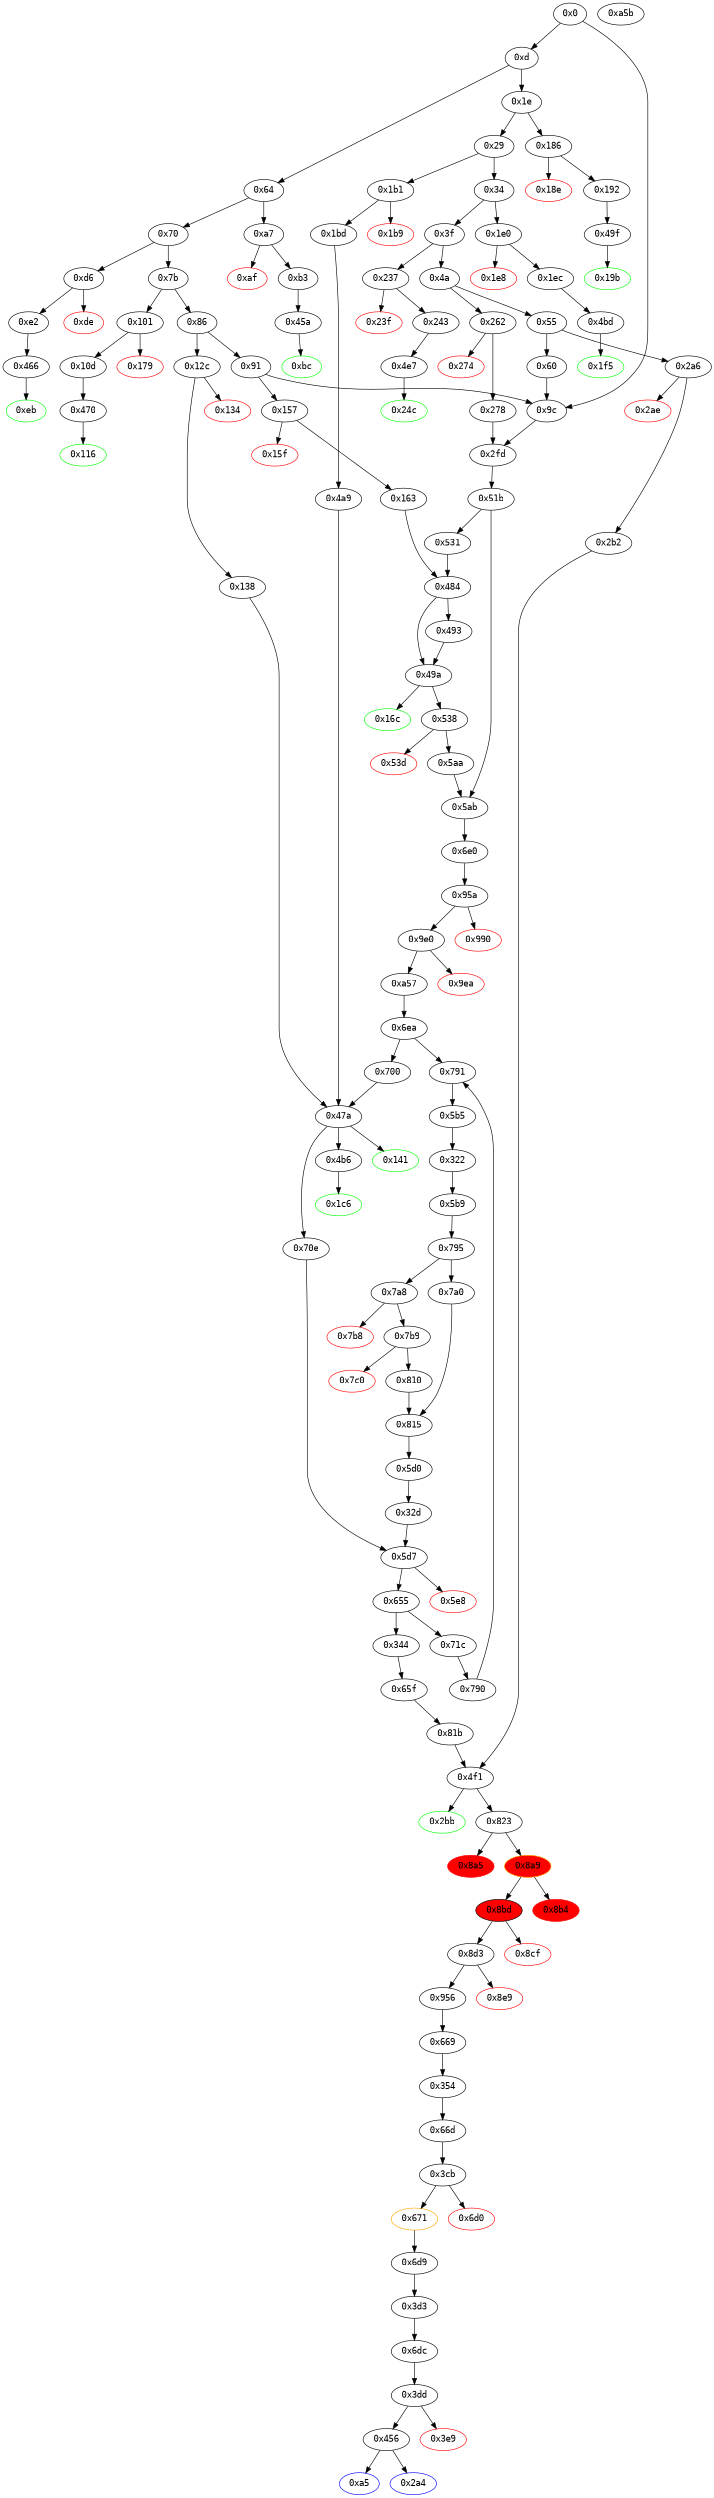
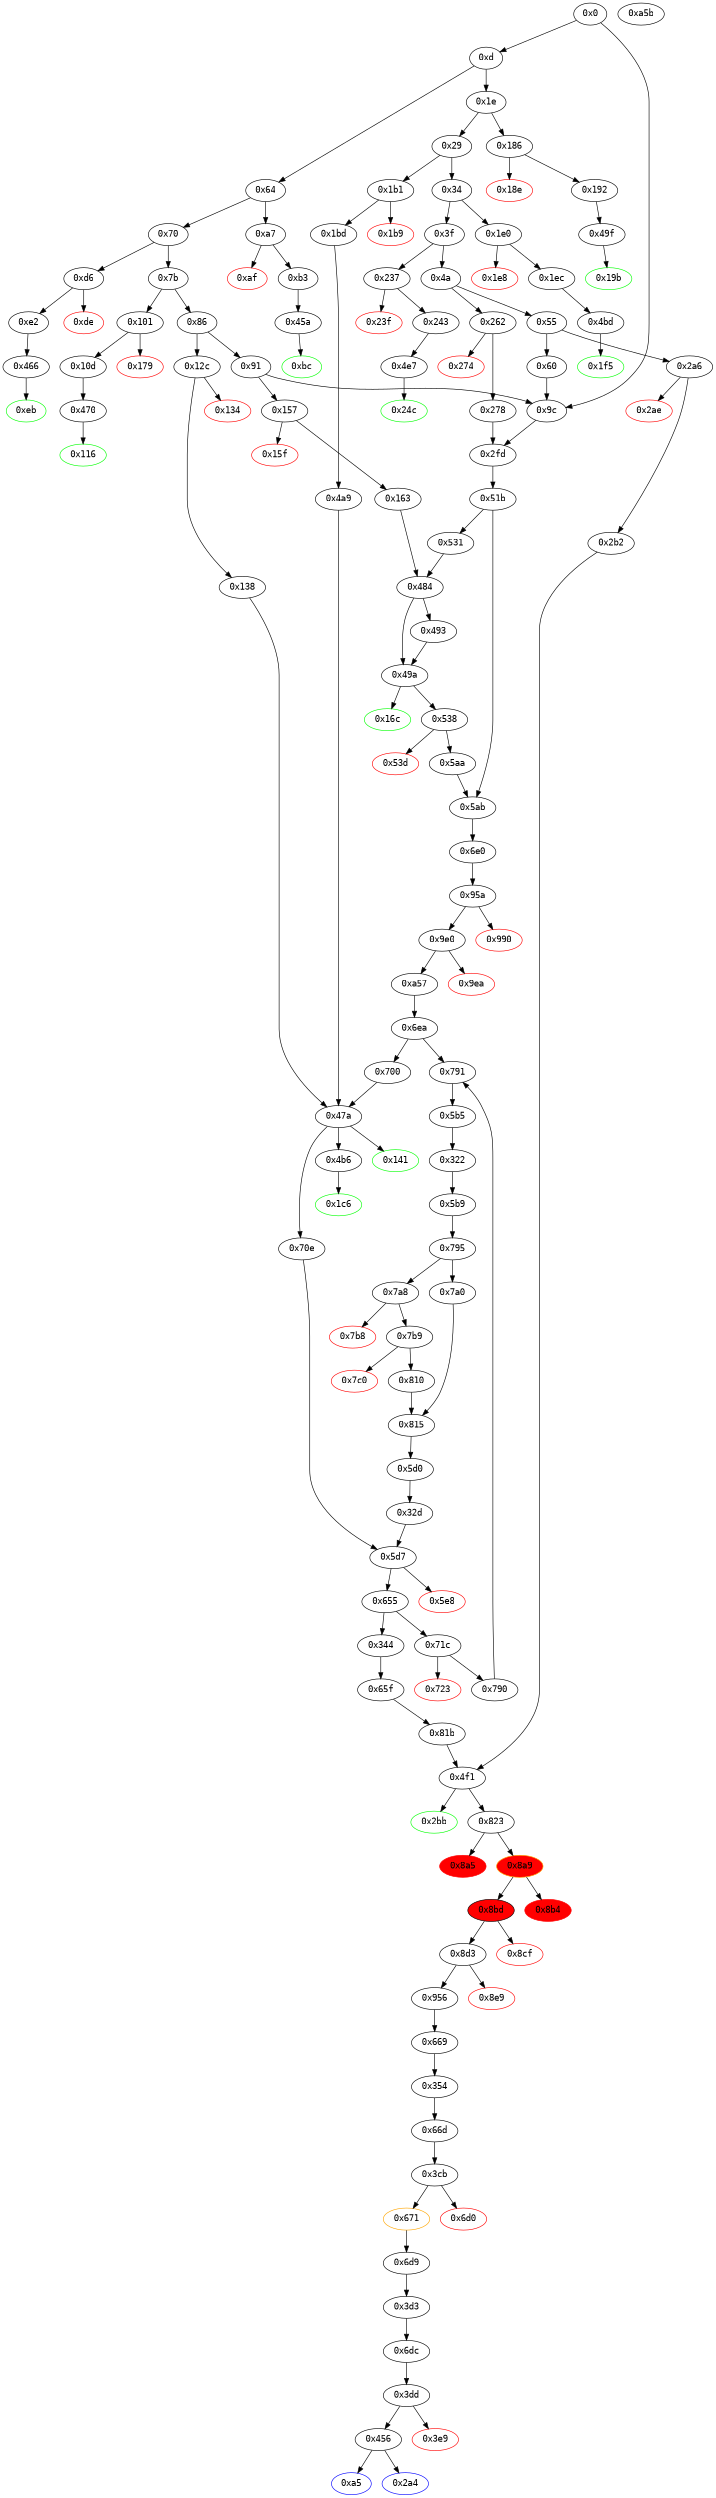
node "0x723": added
